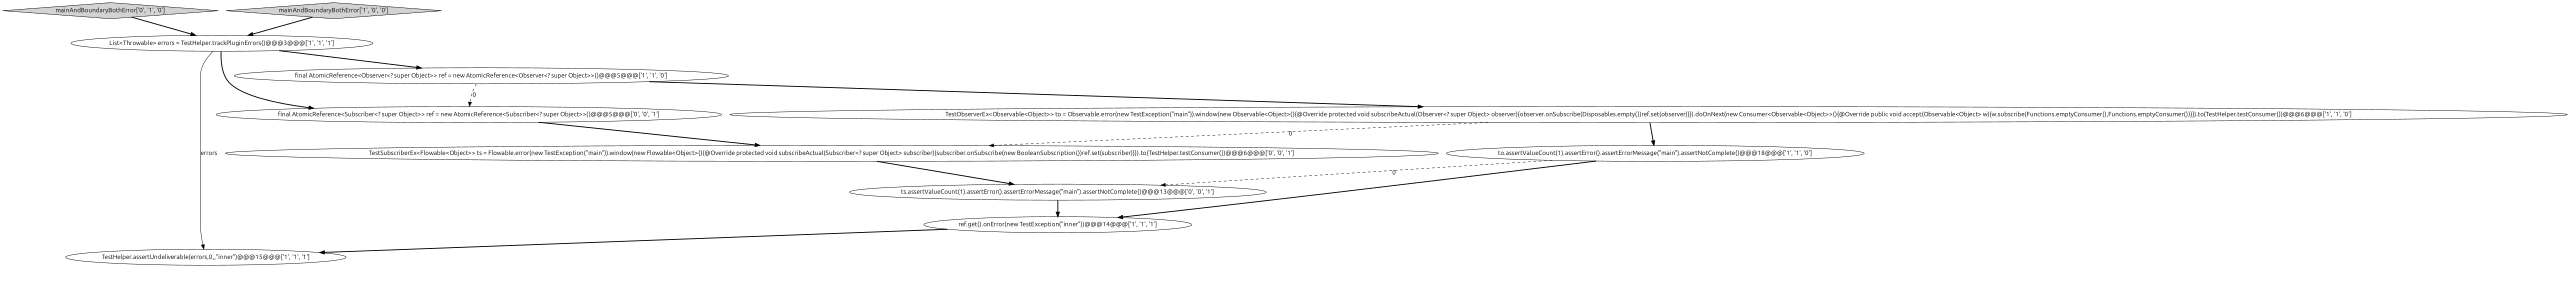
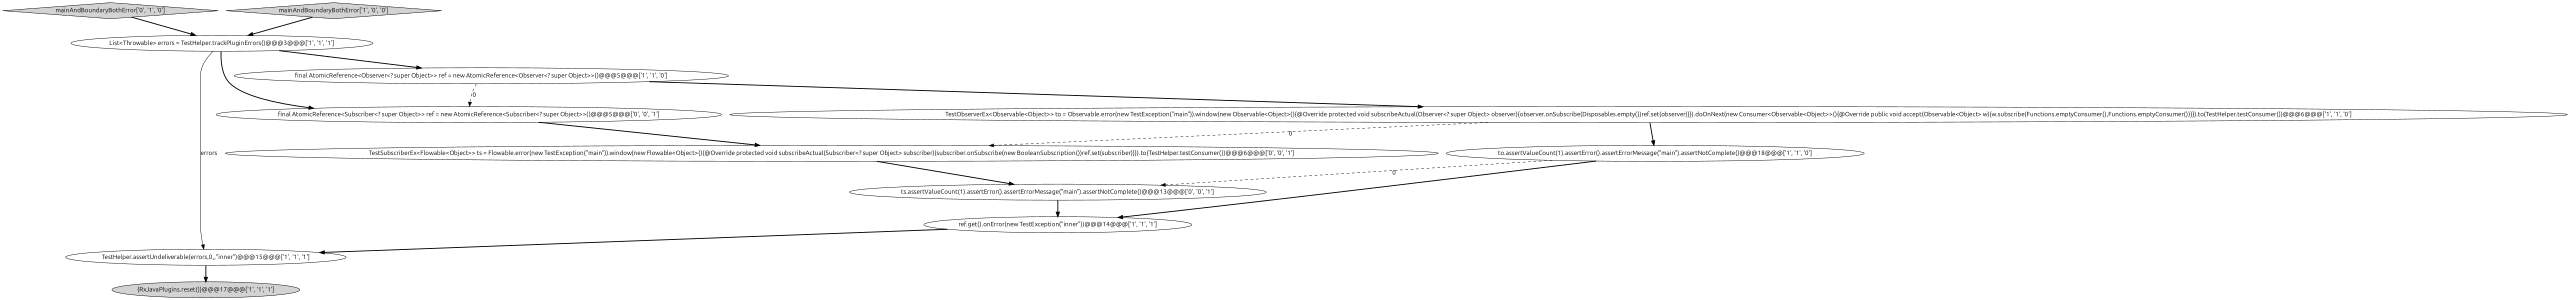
node "{RxJavaPlugins.reset()}@@@17@@@['1', '1', '1']": added
